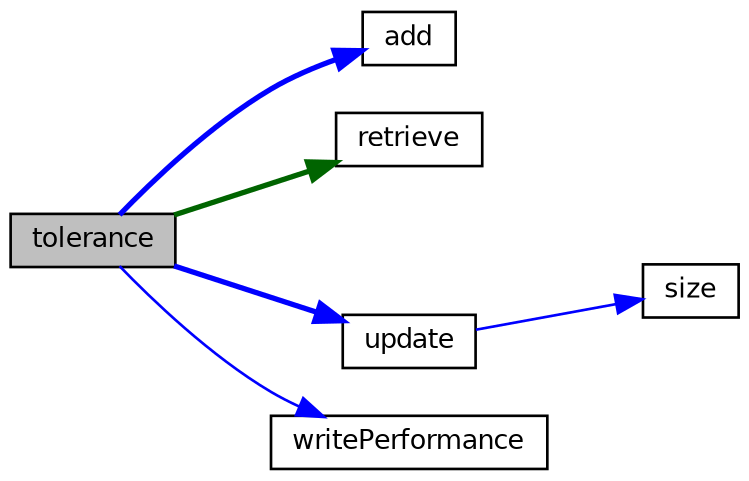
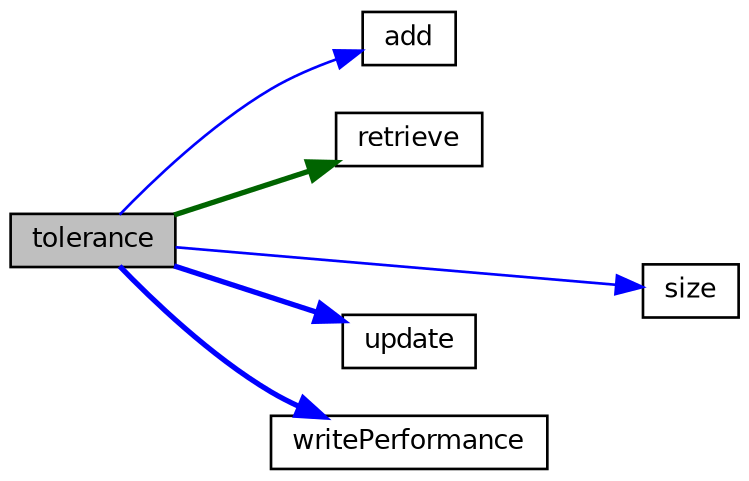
edge "tolerance" -> "add": style bold -> solid
edge "update" -> "size": now "tolerance" -> "size"
edge "tolerance" -> "writePerformance": style solid -> bold
